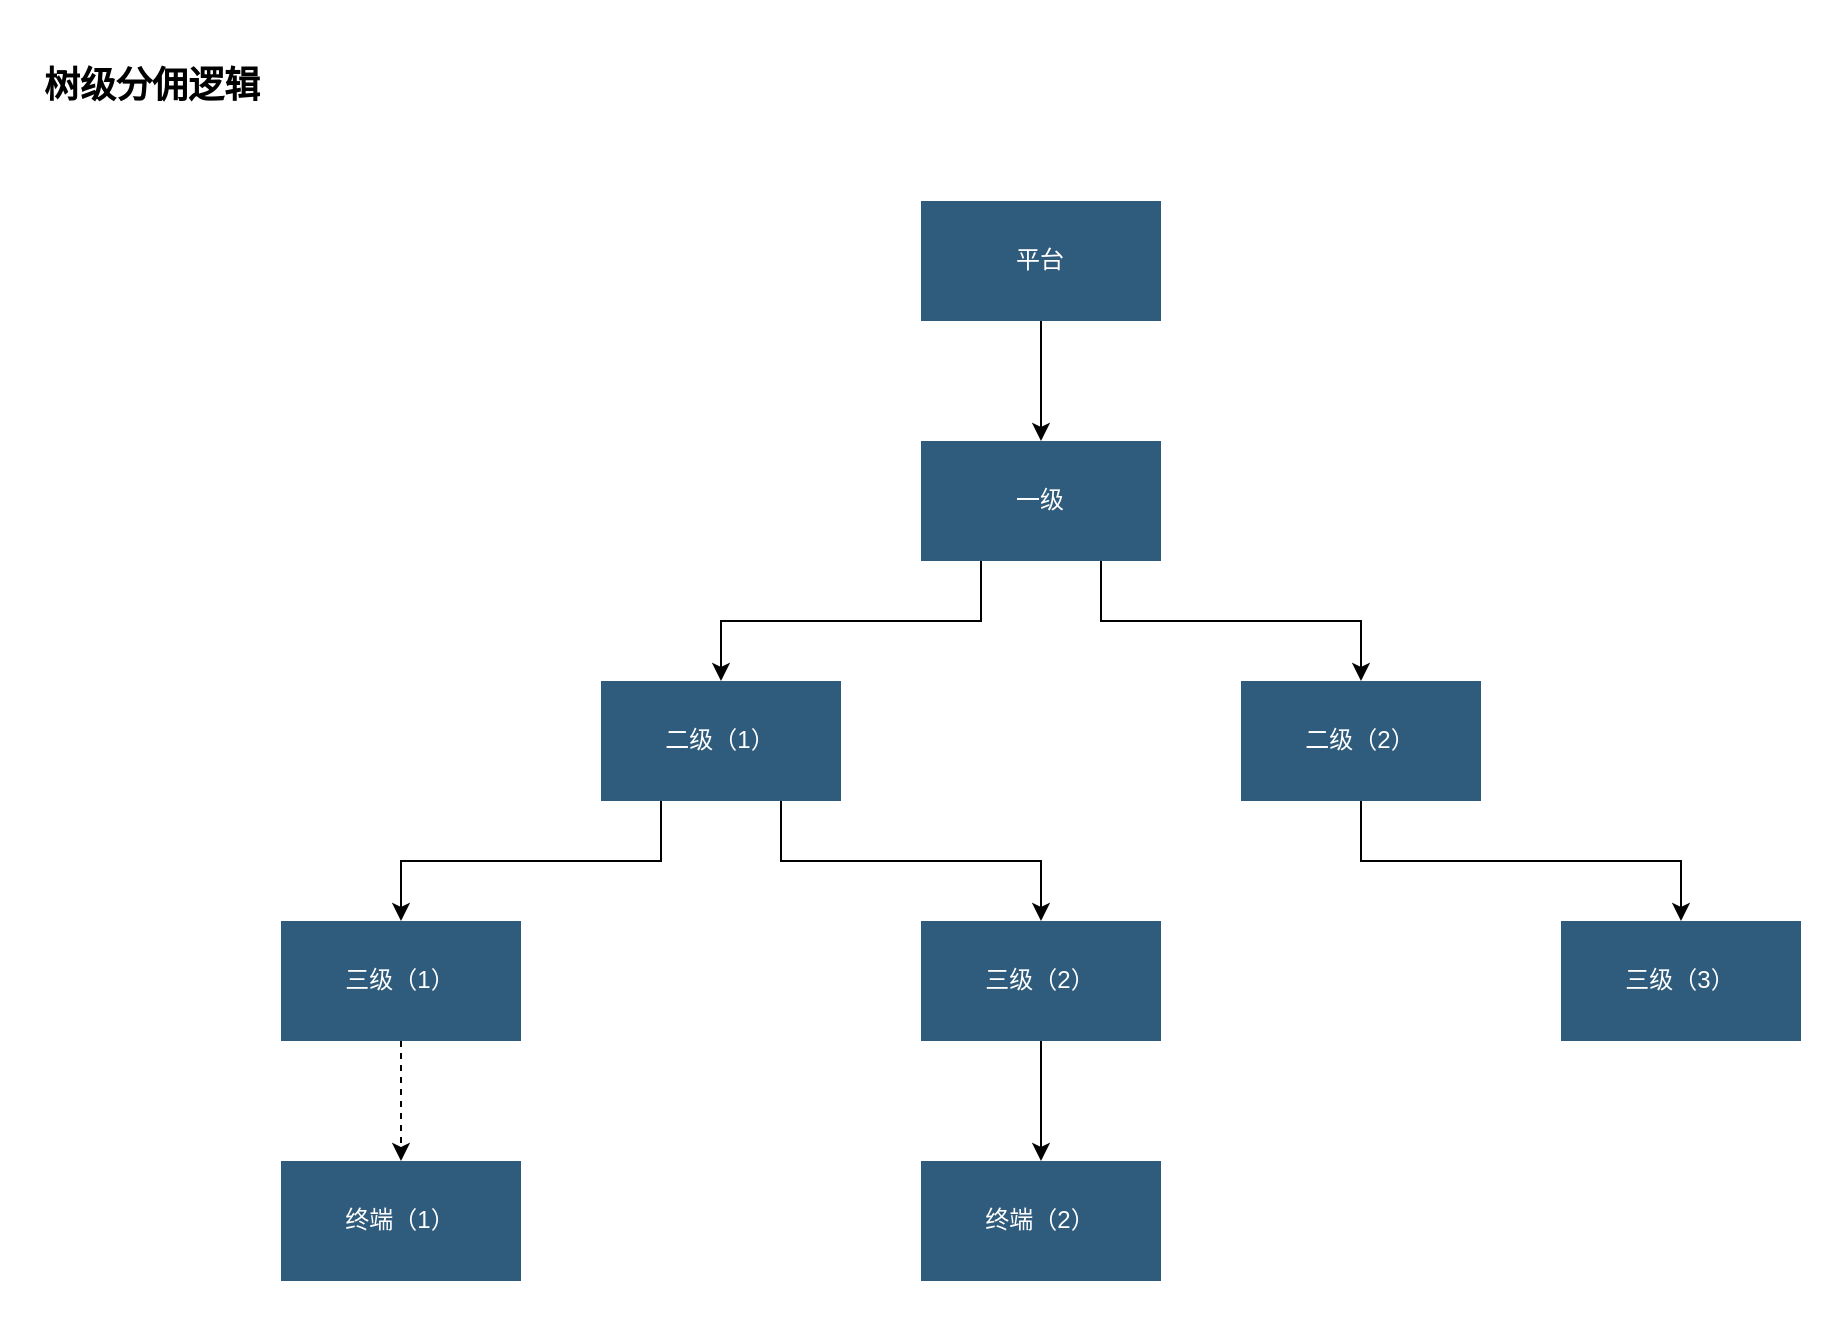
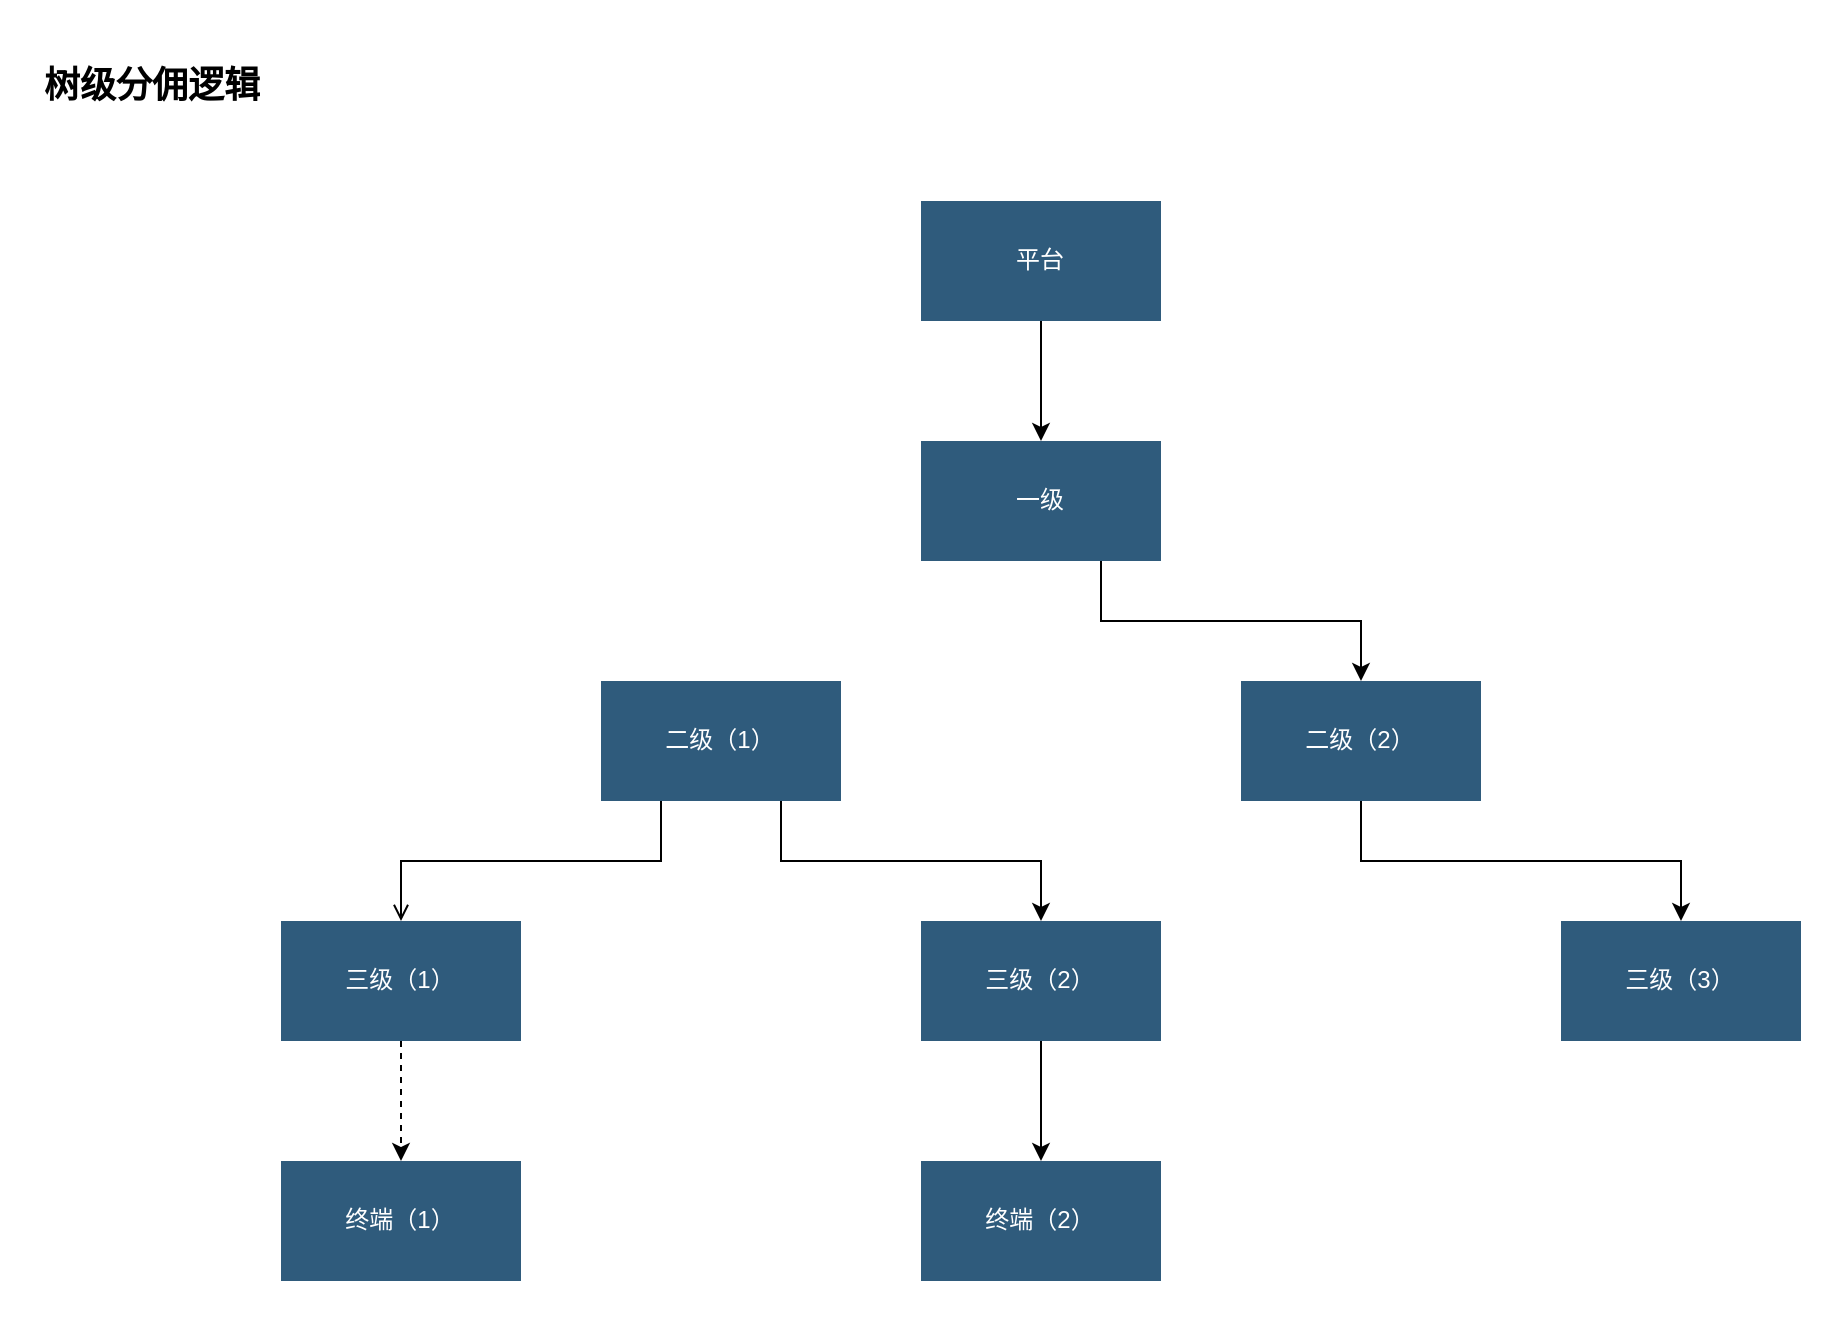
edge "一级" -> "二级（1）": removed
edge "二级（1）" -> "三级（1）": arrowhead classic -> open
